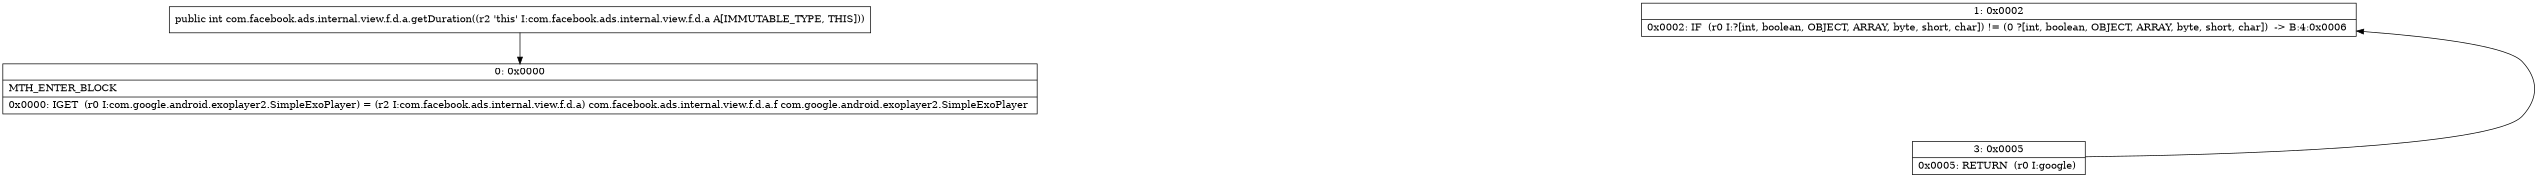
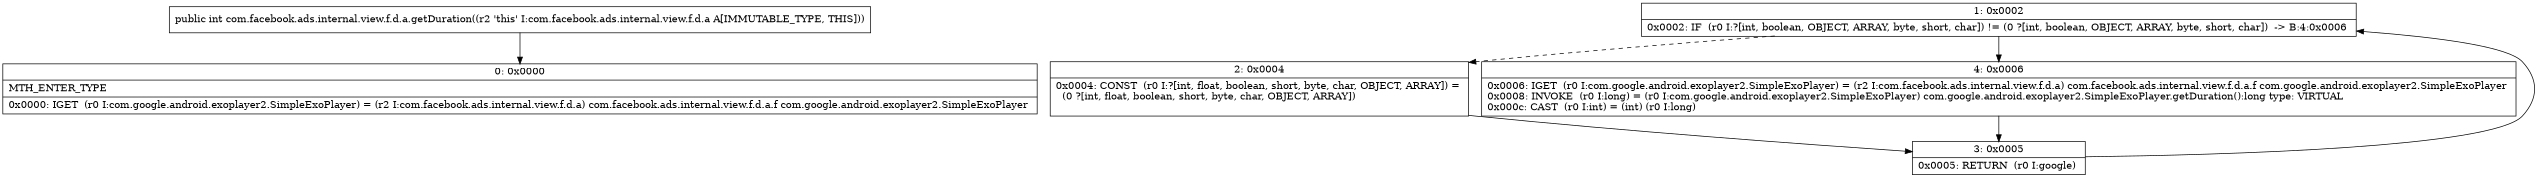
node "0: 0x0000": text "MTH_ENTER_BLOCK" -> "MTH_ENTER_TYPE"
node "2: 0x0004": added
node "4: 0x0006": added
